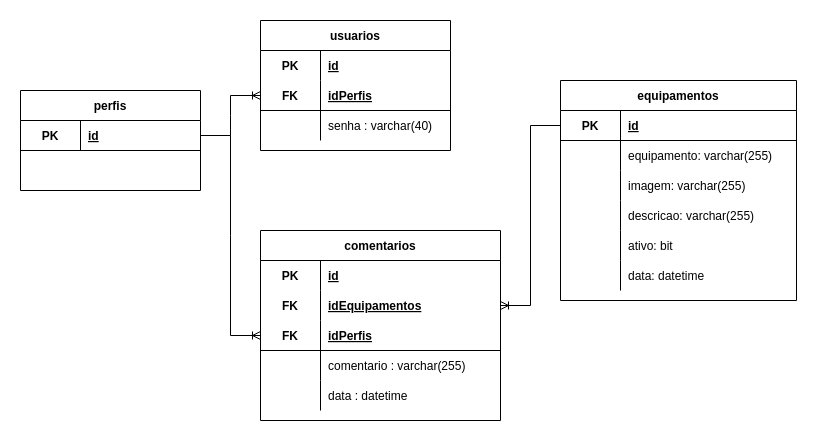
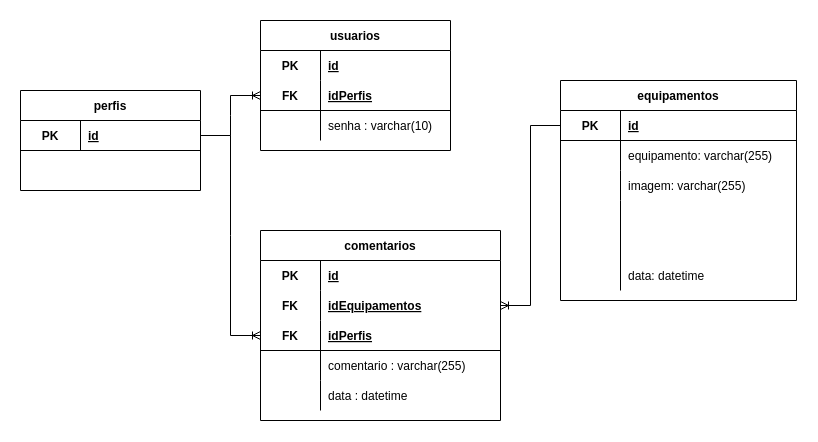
node "senha : varchar(40)": label "senha : varchar(40)" -> "senha : varchar(10)"
node "descricao: varchar(255)": removed
node "ativo: bit": removed
